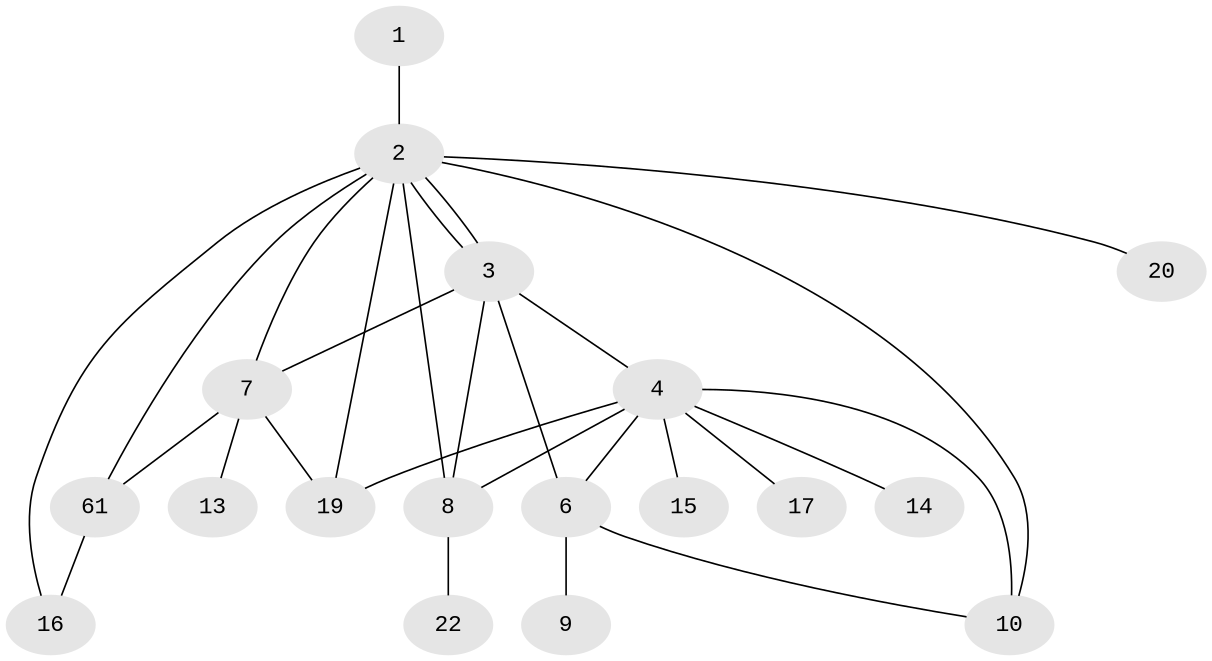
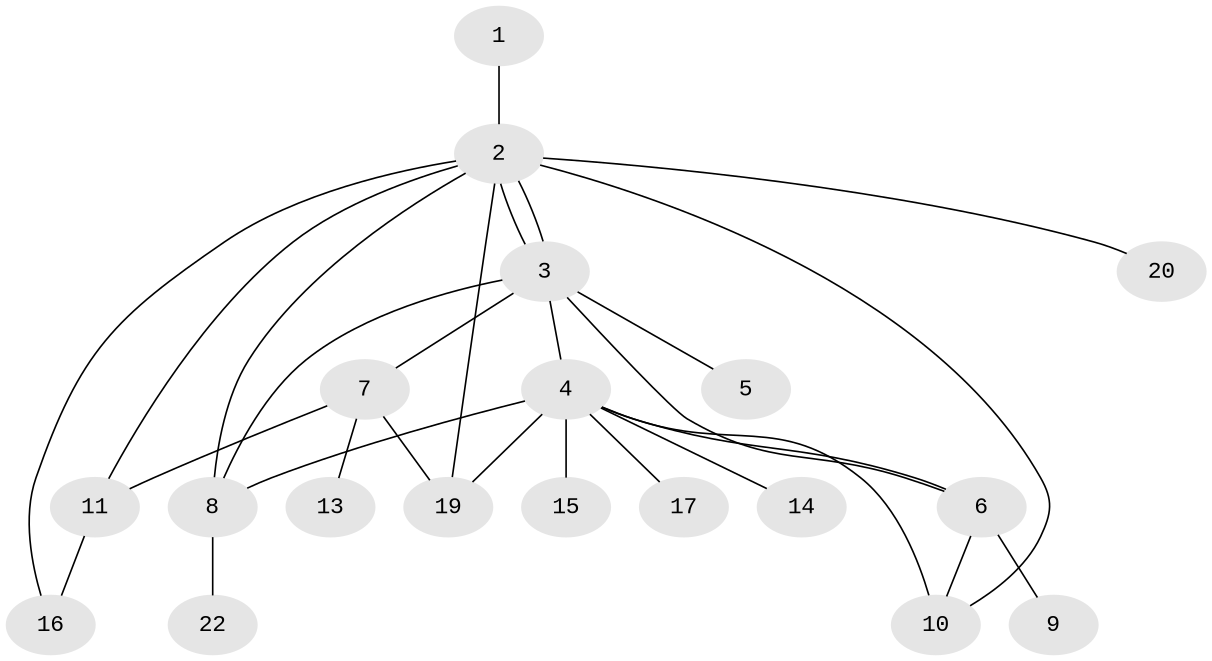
edge "2" -- "7": removed
node "5": added
node "61": label "61" -> "11"
